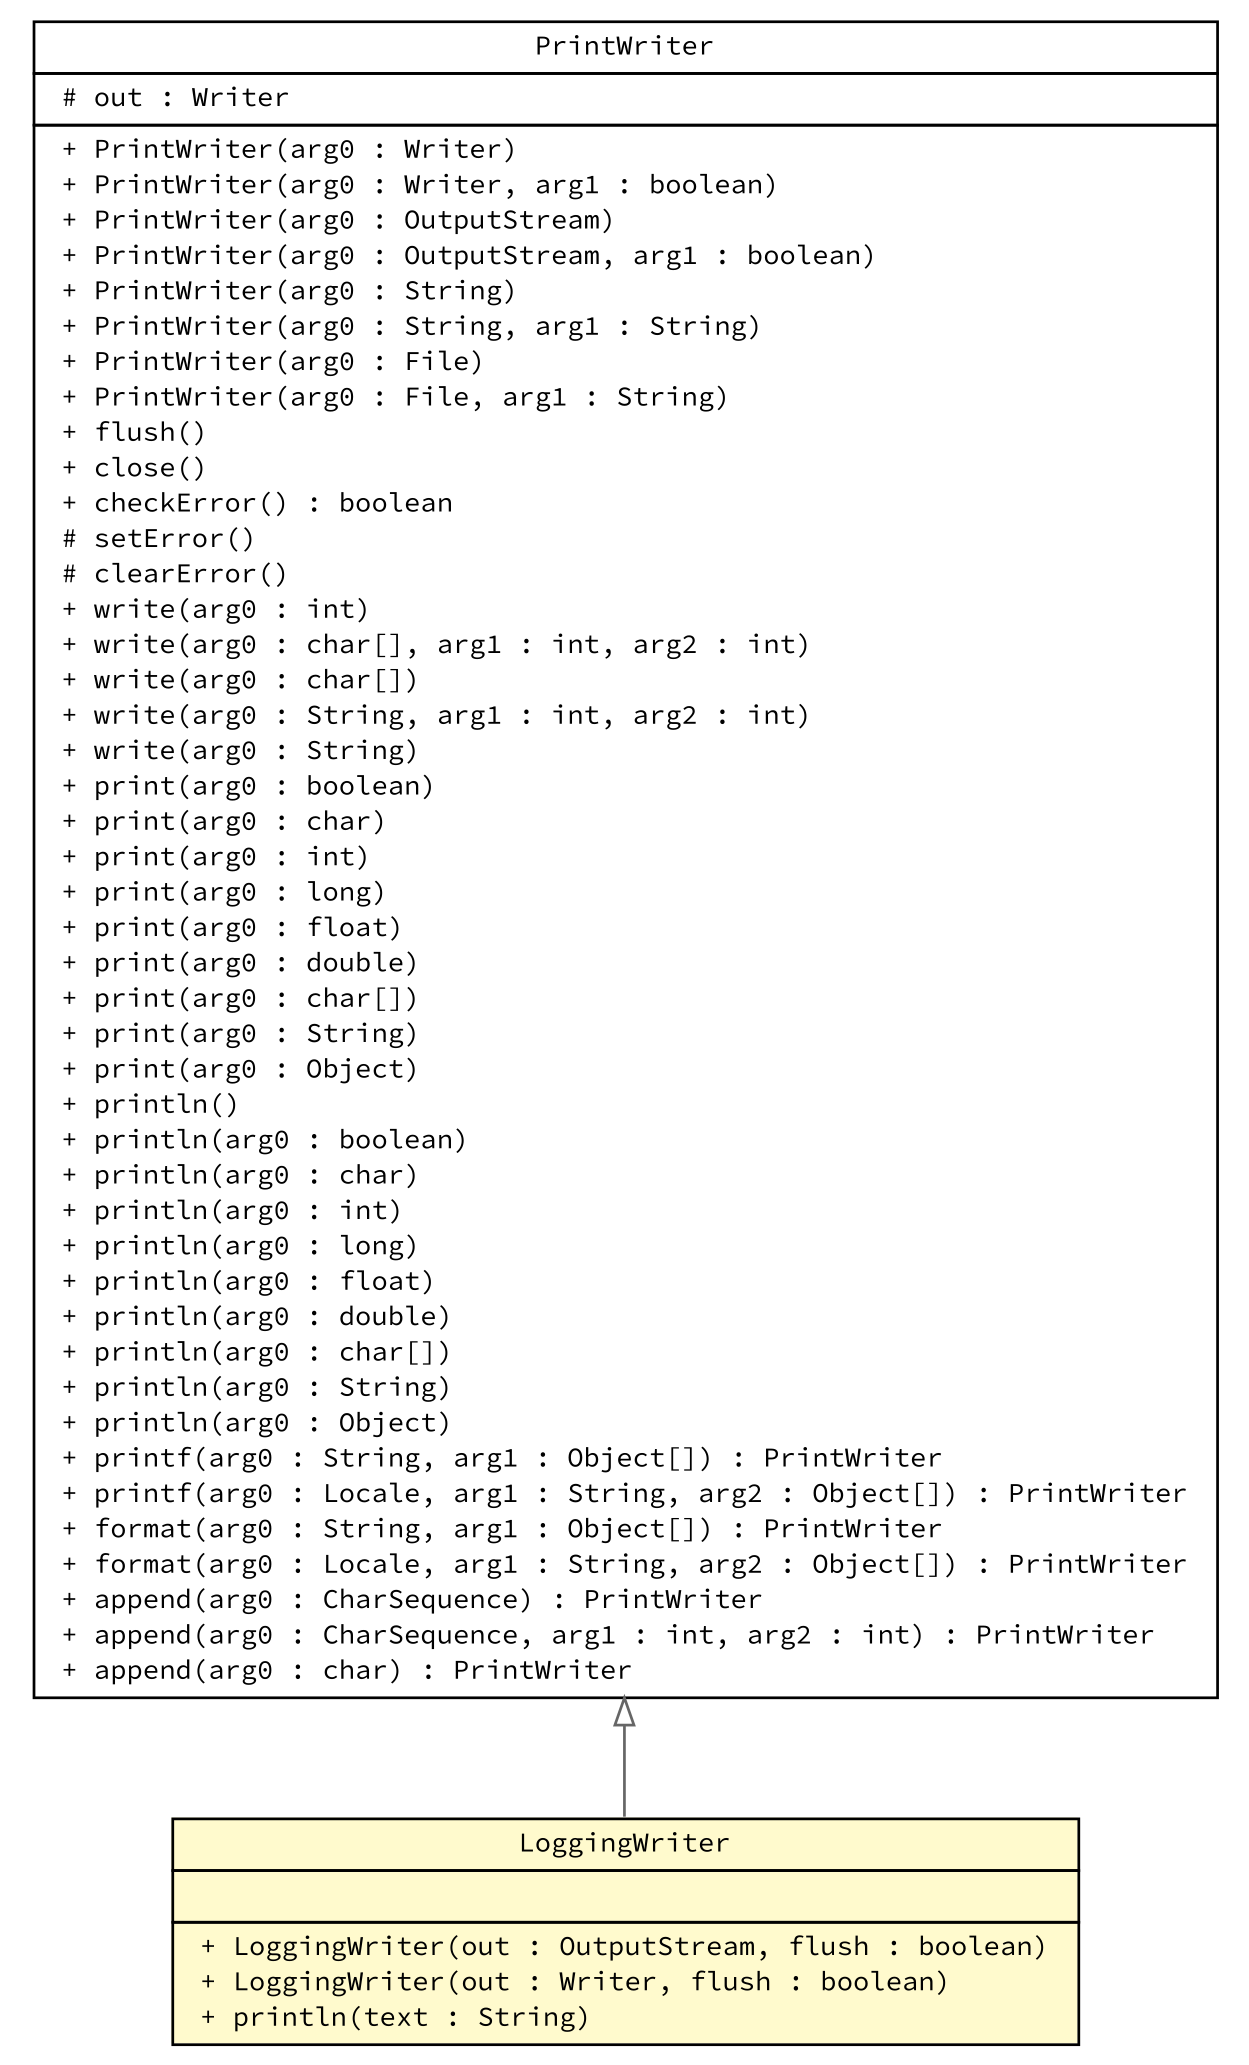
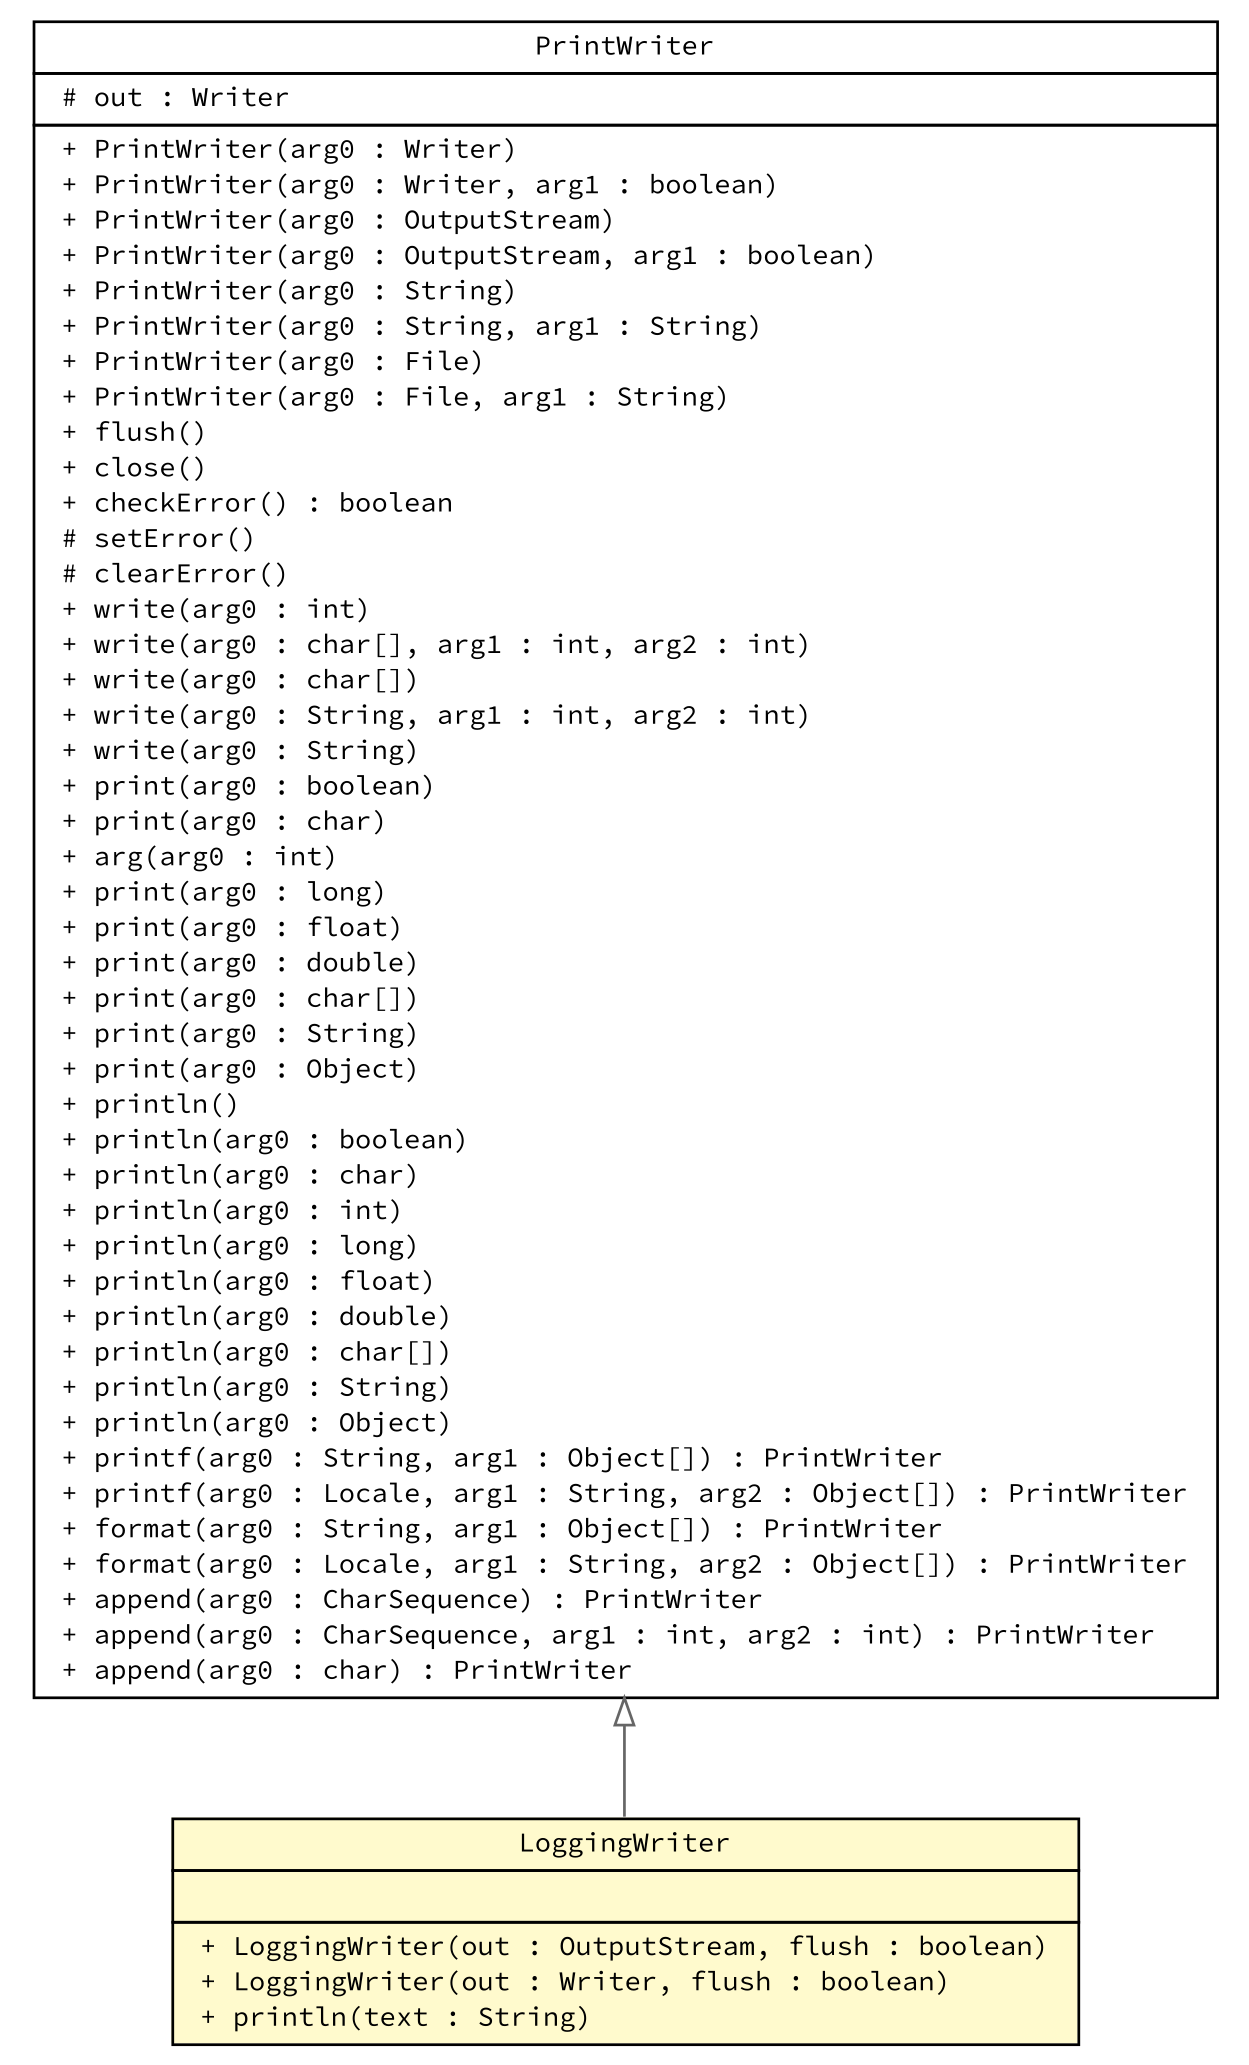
node "PrintWriter": text "+ print(arg0 : int)" -> "+ arg(arg0 : int)"
